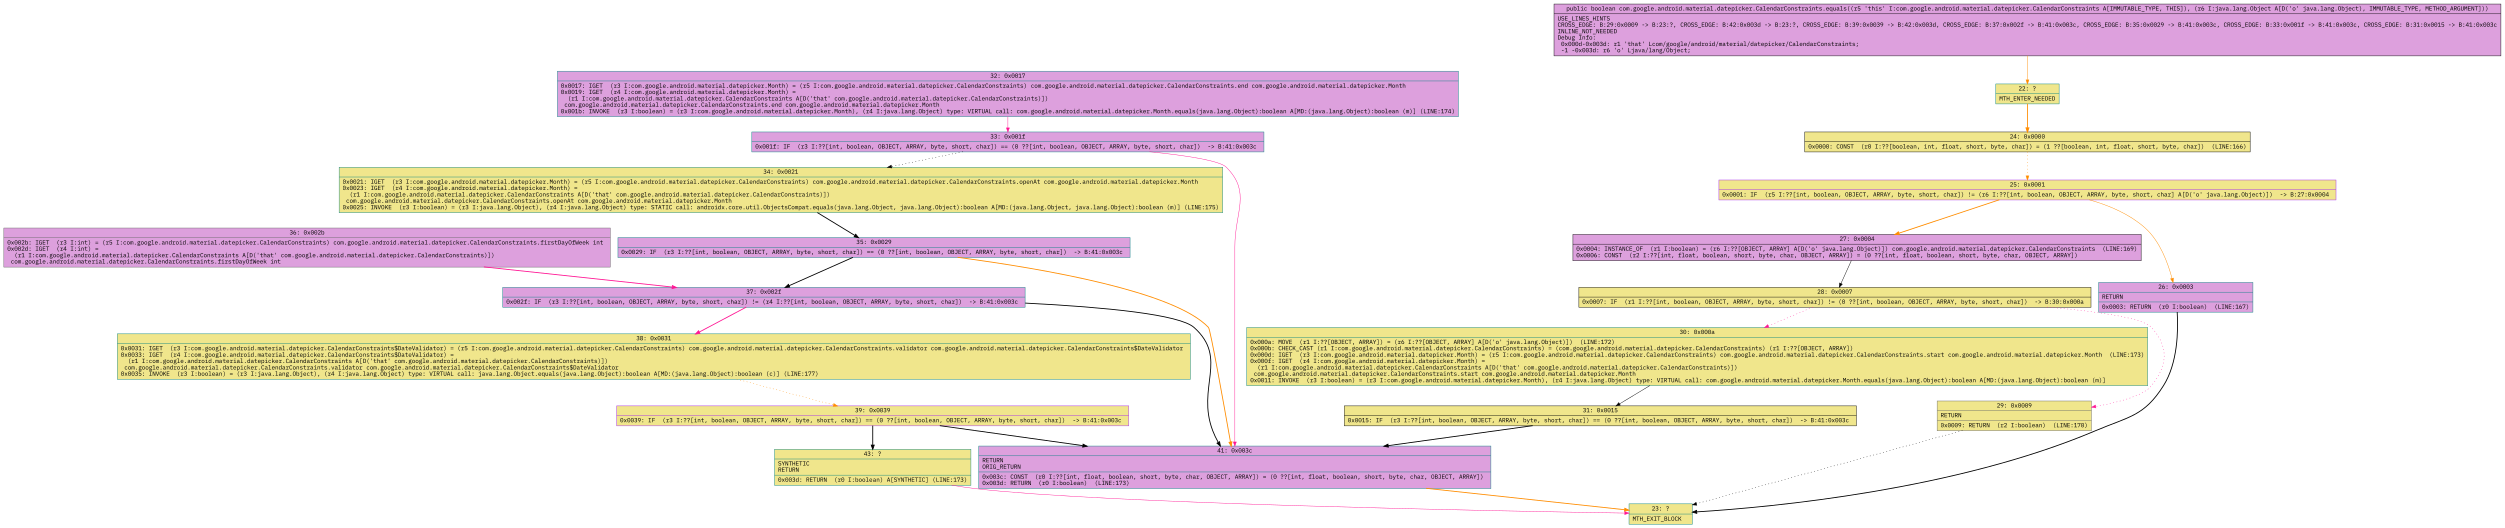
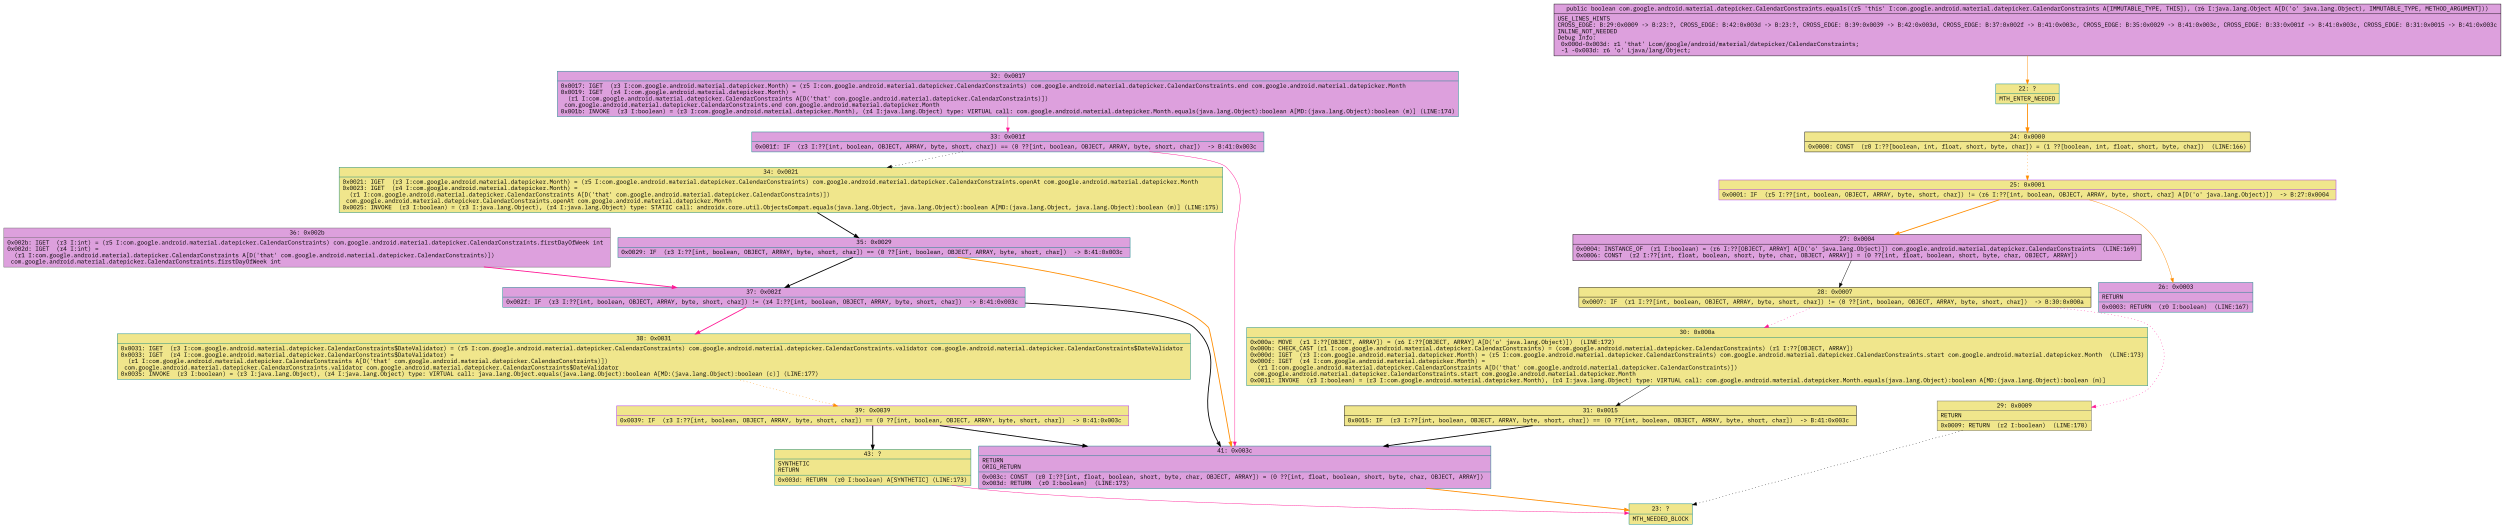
edge "26: 0x0003" -> "23: ?": removed
node "23: ?": text "MTH_EXIT_BLOCK" -> "MTH_NEEDED_BLOCK"
